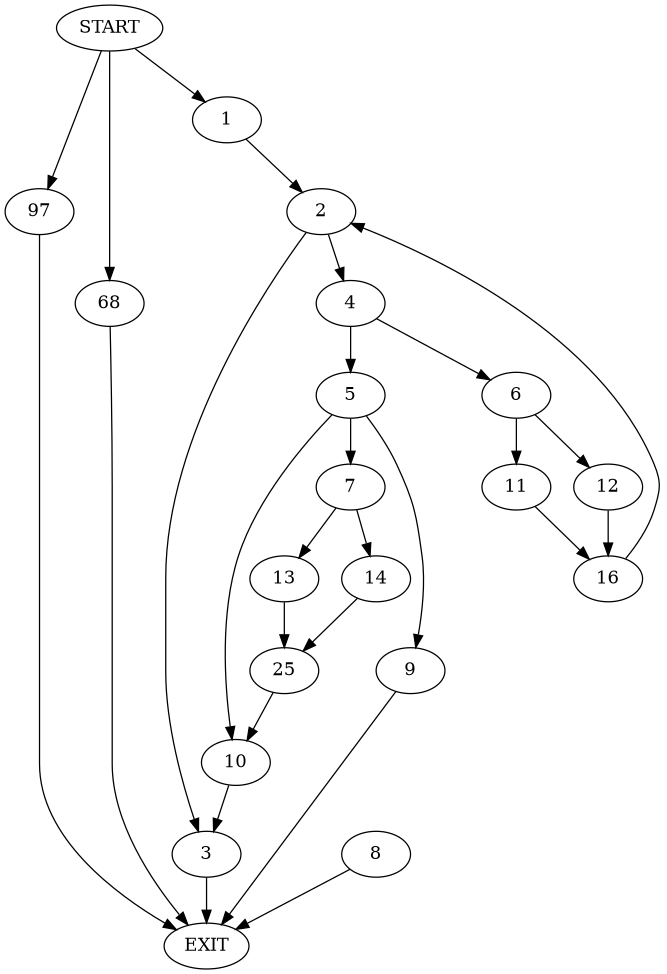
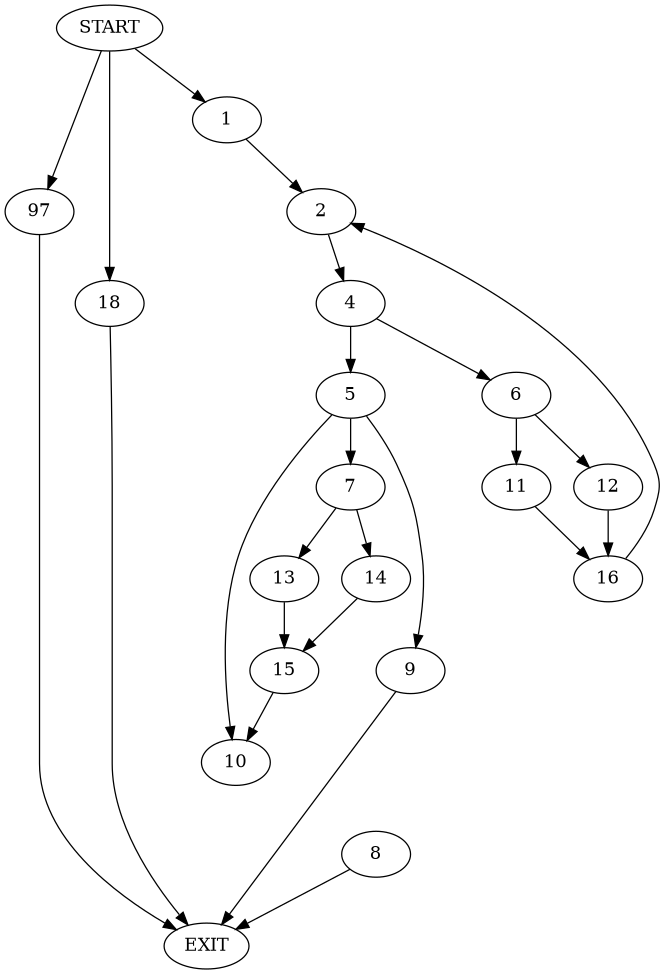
node "68": label "68" -> "18"
node "25": label "25" -> "15"
node "3": removed
